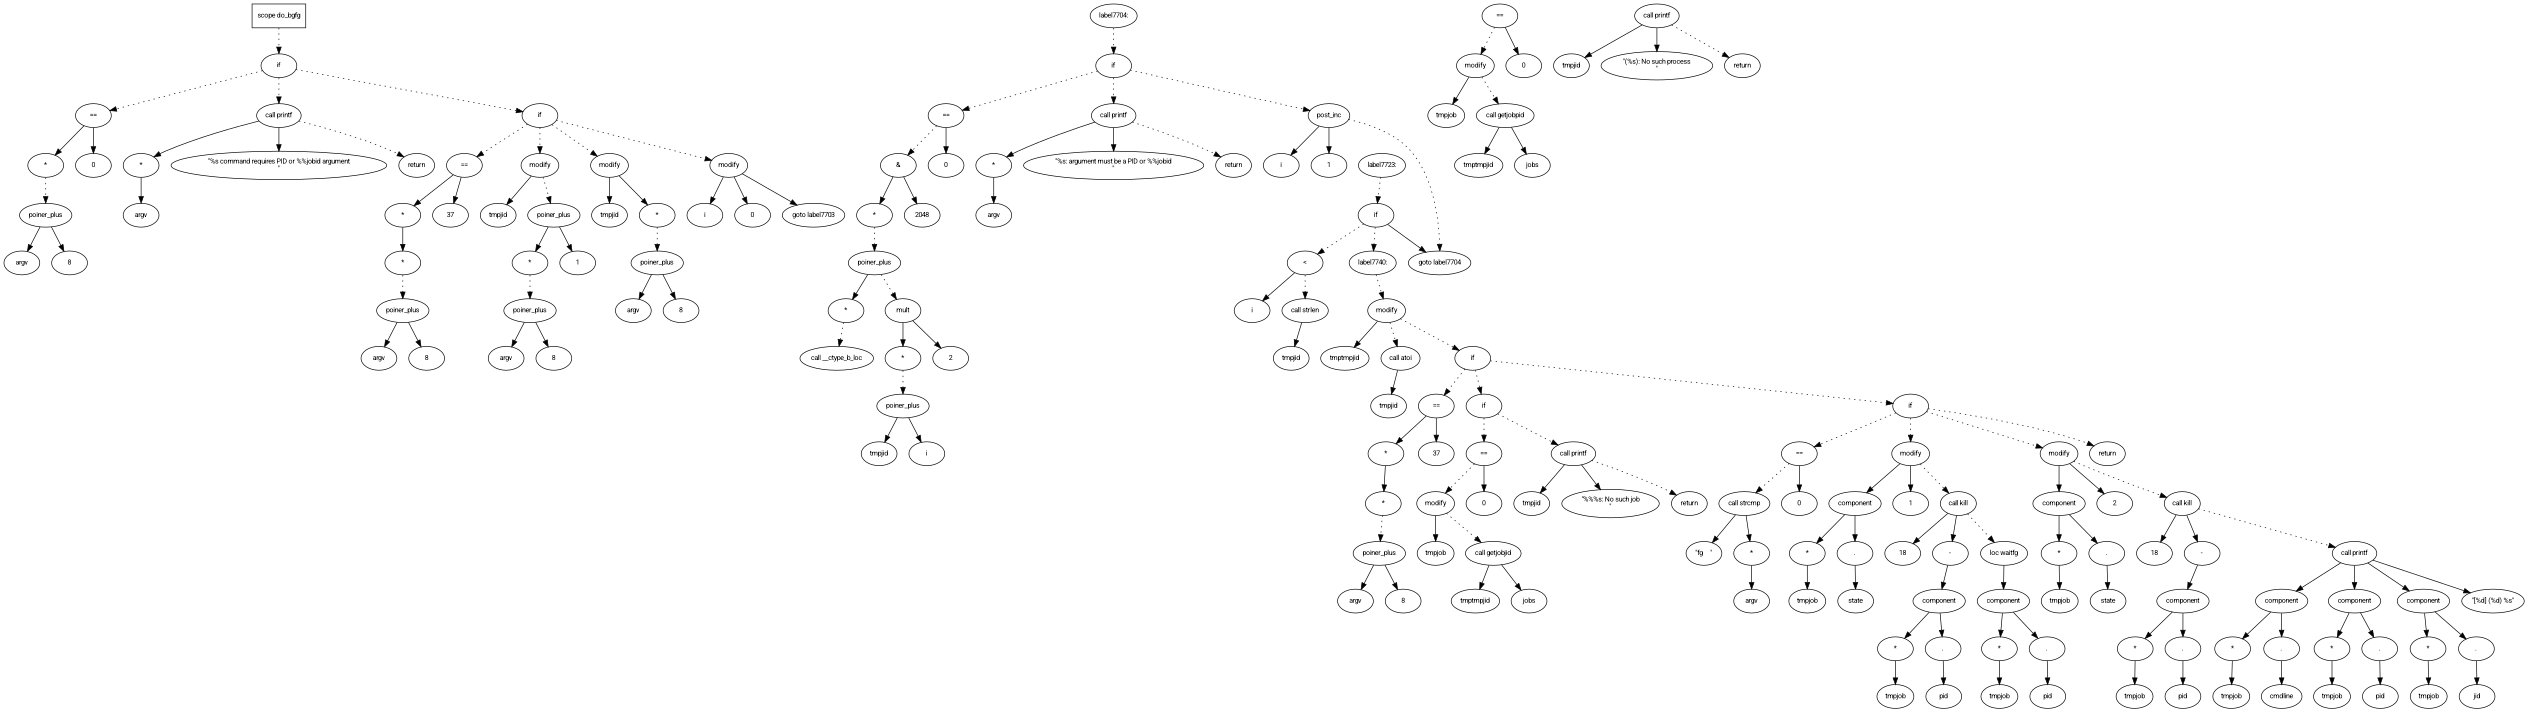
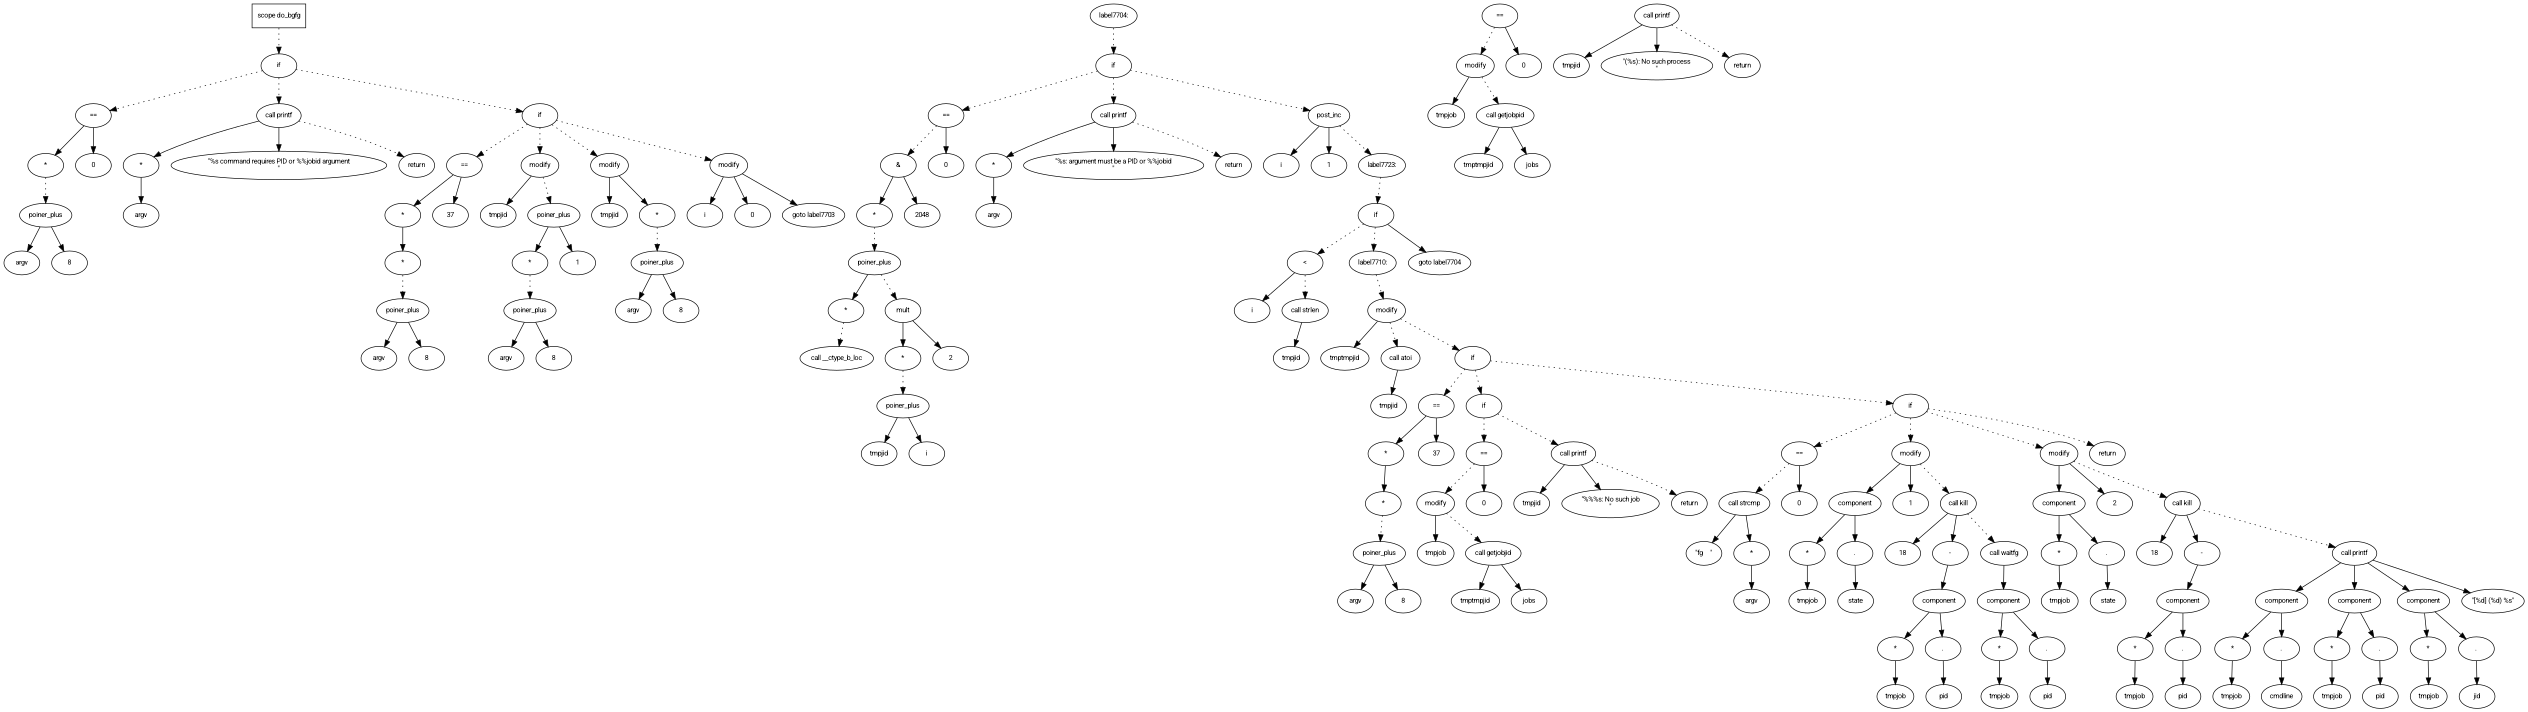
edge "post_inc" -> "goto label7704": now "post_inc" -> "label7723:"
node "label7740:": label "label7740:" -> "label7710:"
node "loc waitfg": label "loc waitfg" -> "call waitfg"
